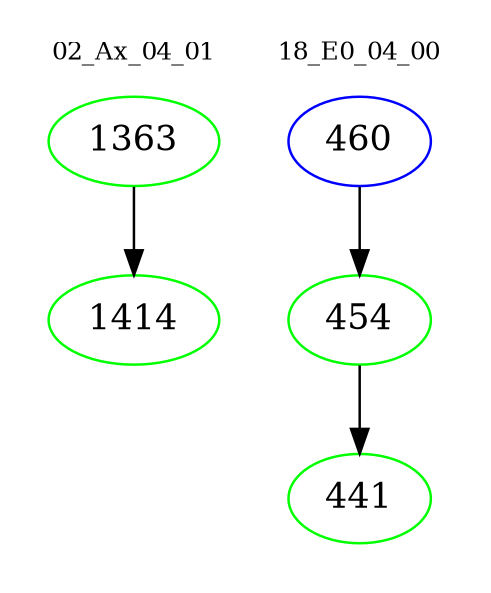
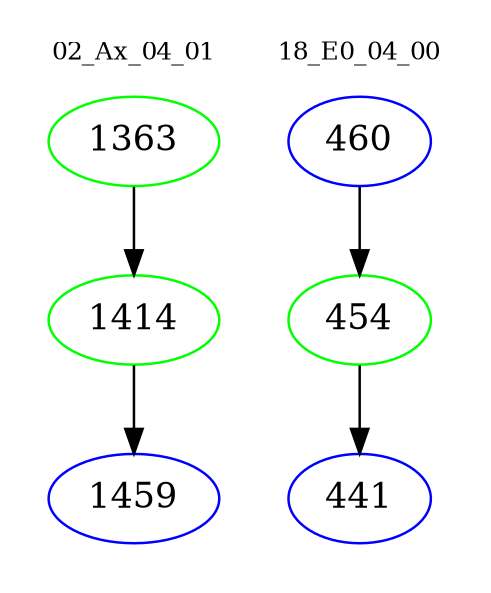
node "1459": added
node "441": color green -> blue
